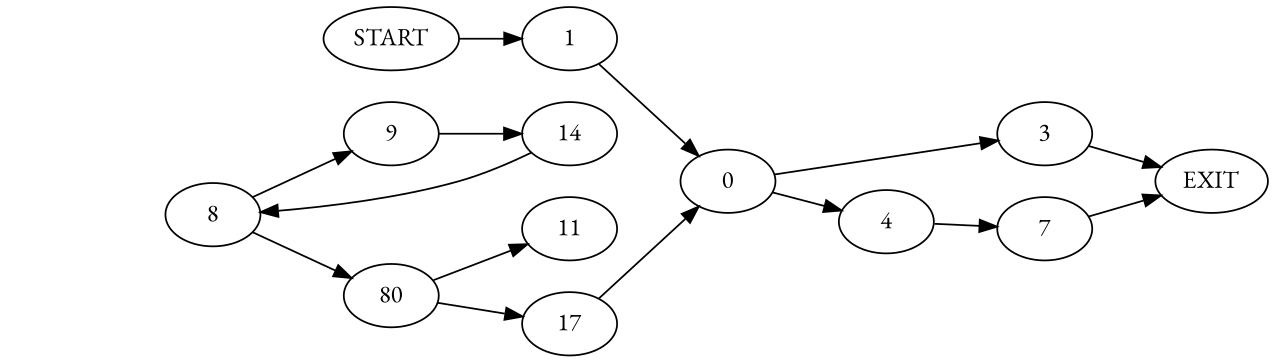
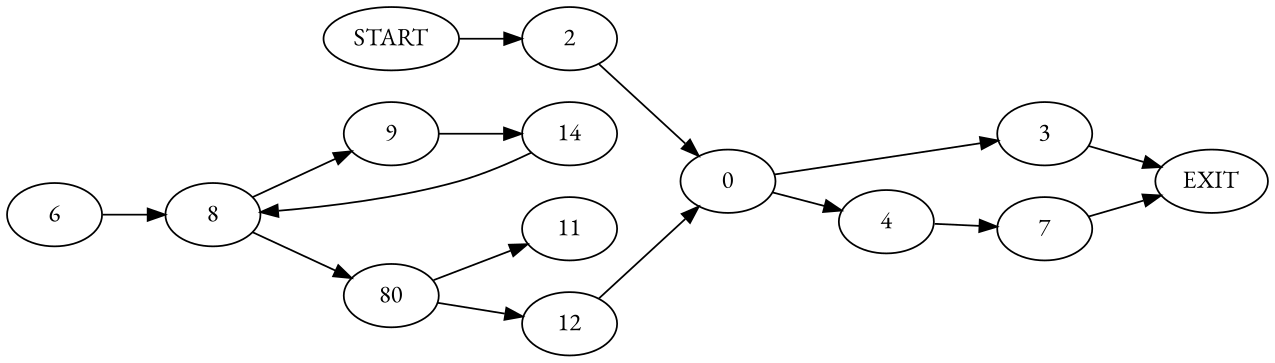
node "1": label "1" -> "2"
node "6": added
node "17": label "17" -> "12"
